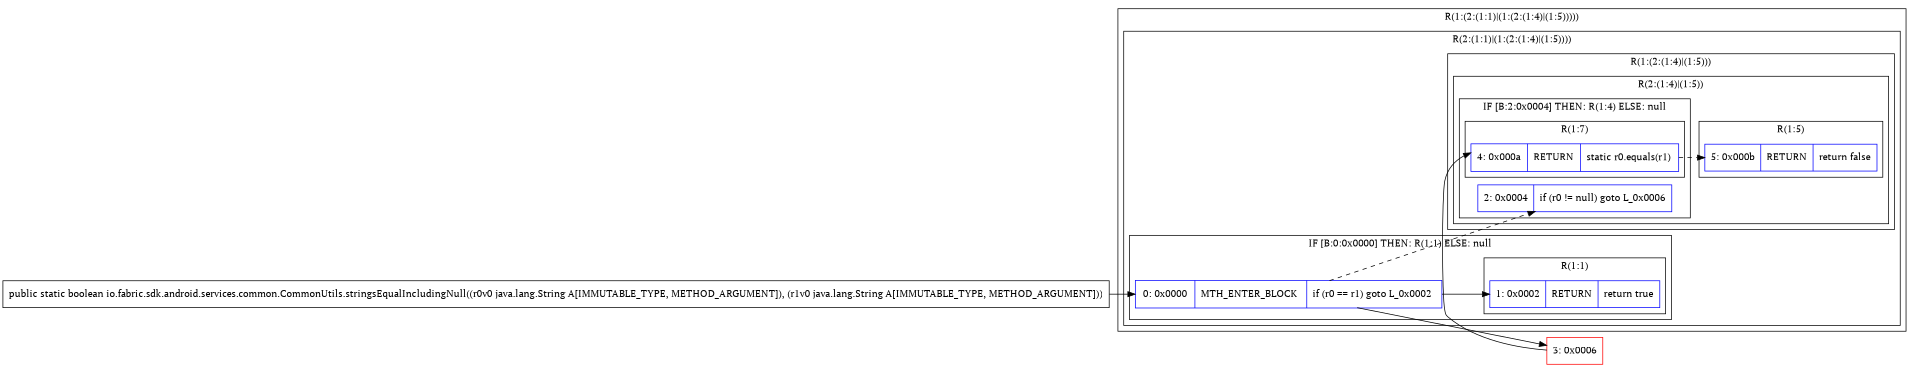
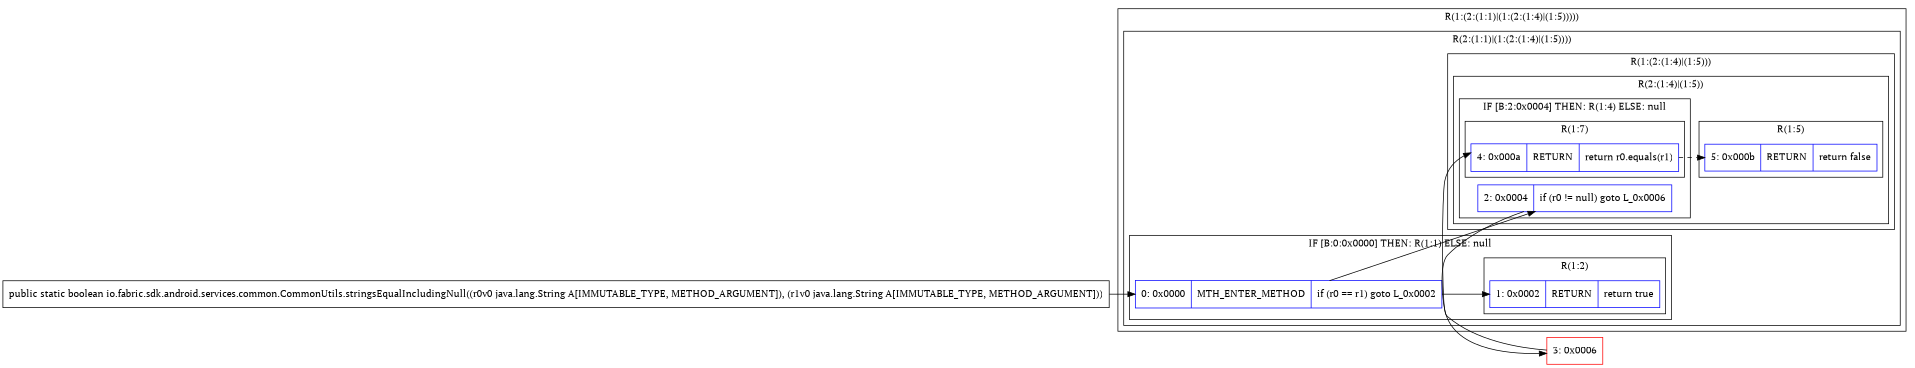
node "4: 0x000a": text "static r0.equals(r1)" -> "return r0.equals(r1)"
edge "0: 0x0000" -> "2: 0x0004": style dashed -> solid
cluster "R(1:1)": label "R(1:1)" -> "R(1:2)"
node "0: 0x0000": text "MTH_ENTER_BLOCK" -> "MTH_ENTER_METHOD"
edge "0: 0x0000" -> "3: 0x0006": now "2: 0x0004" -> "3: 0x0006"
